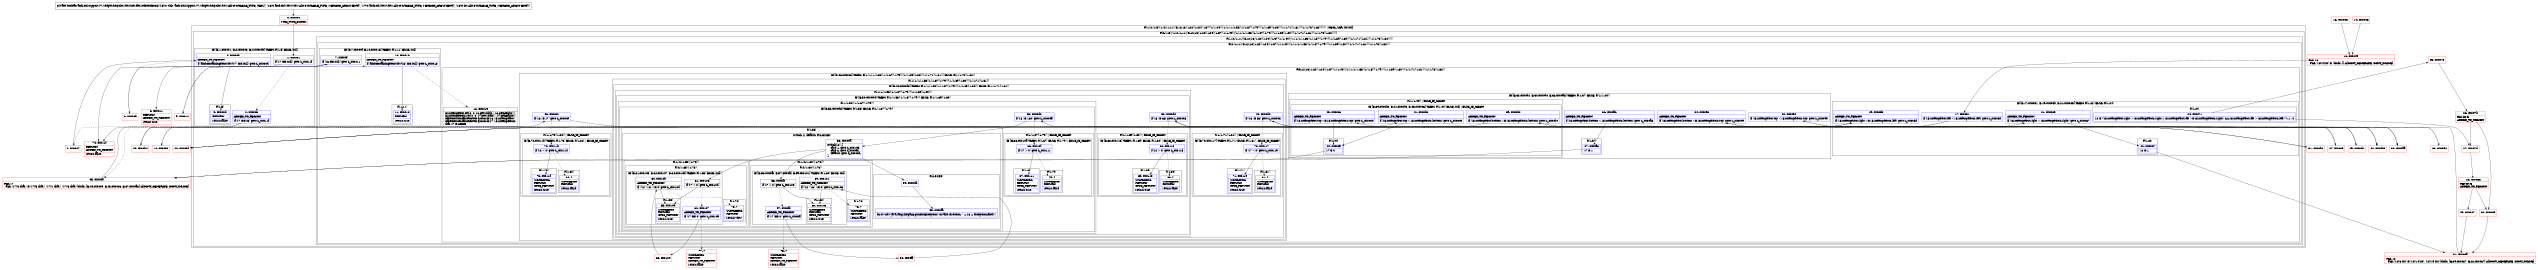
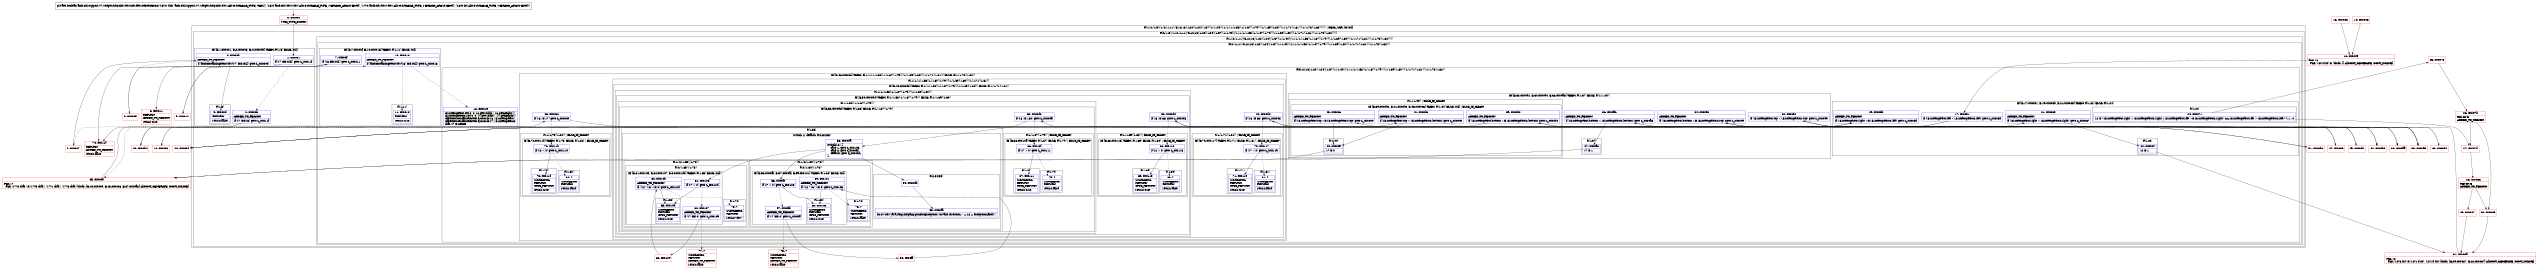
edge "10: 0x0016" -> "11: 0x0018": style solid -> dashed
node "35: 0x009e": added
